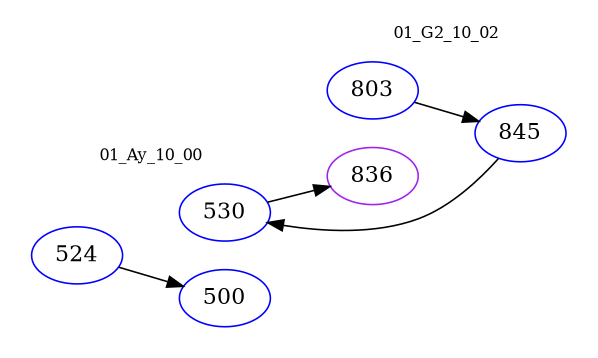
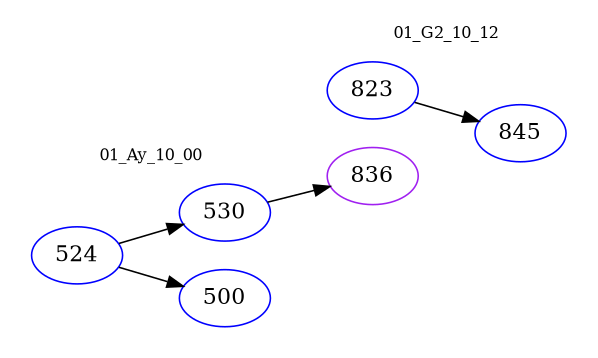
cluster "01_G2_10_02": label "01_G2_10_02" -> "01_G2_10_12"
node "803": label "803" -> "823"
edge "845" -> "530": now "524" -> "530"
